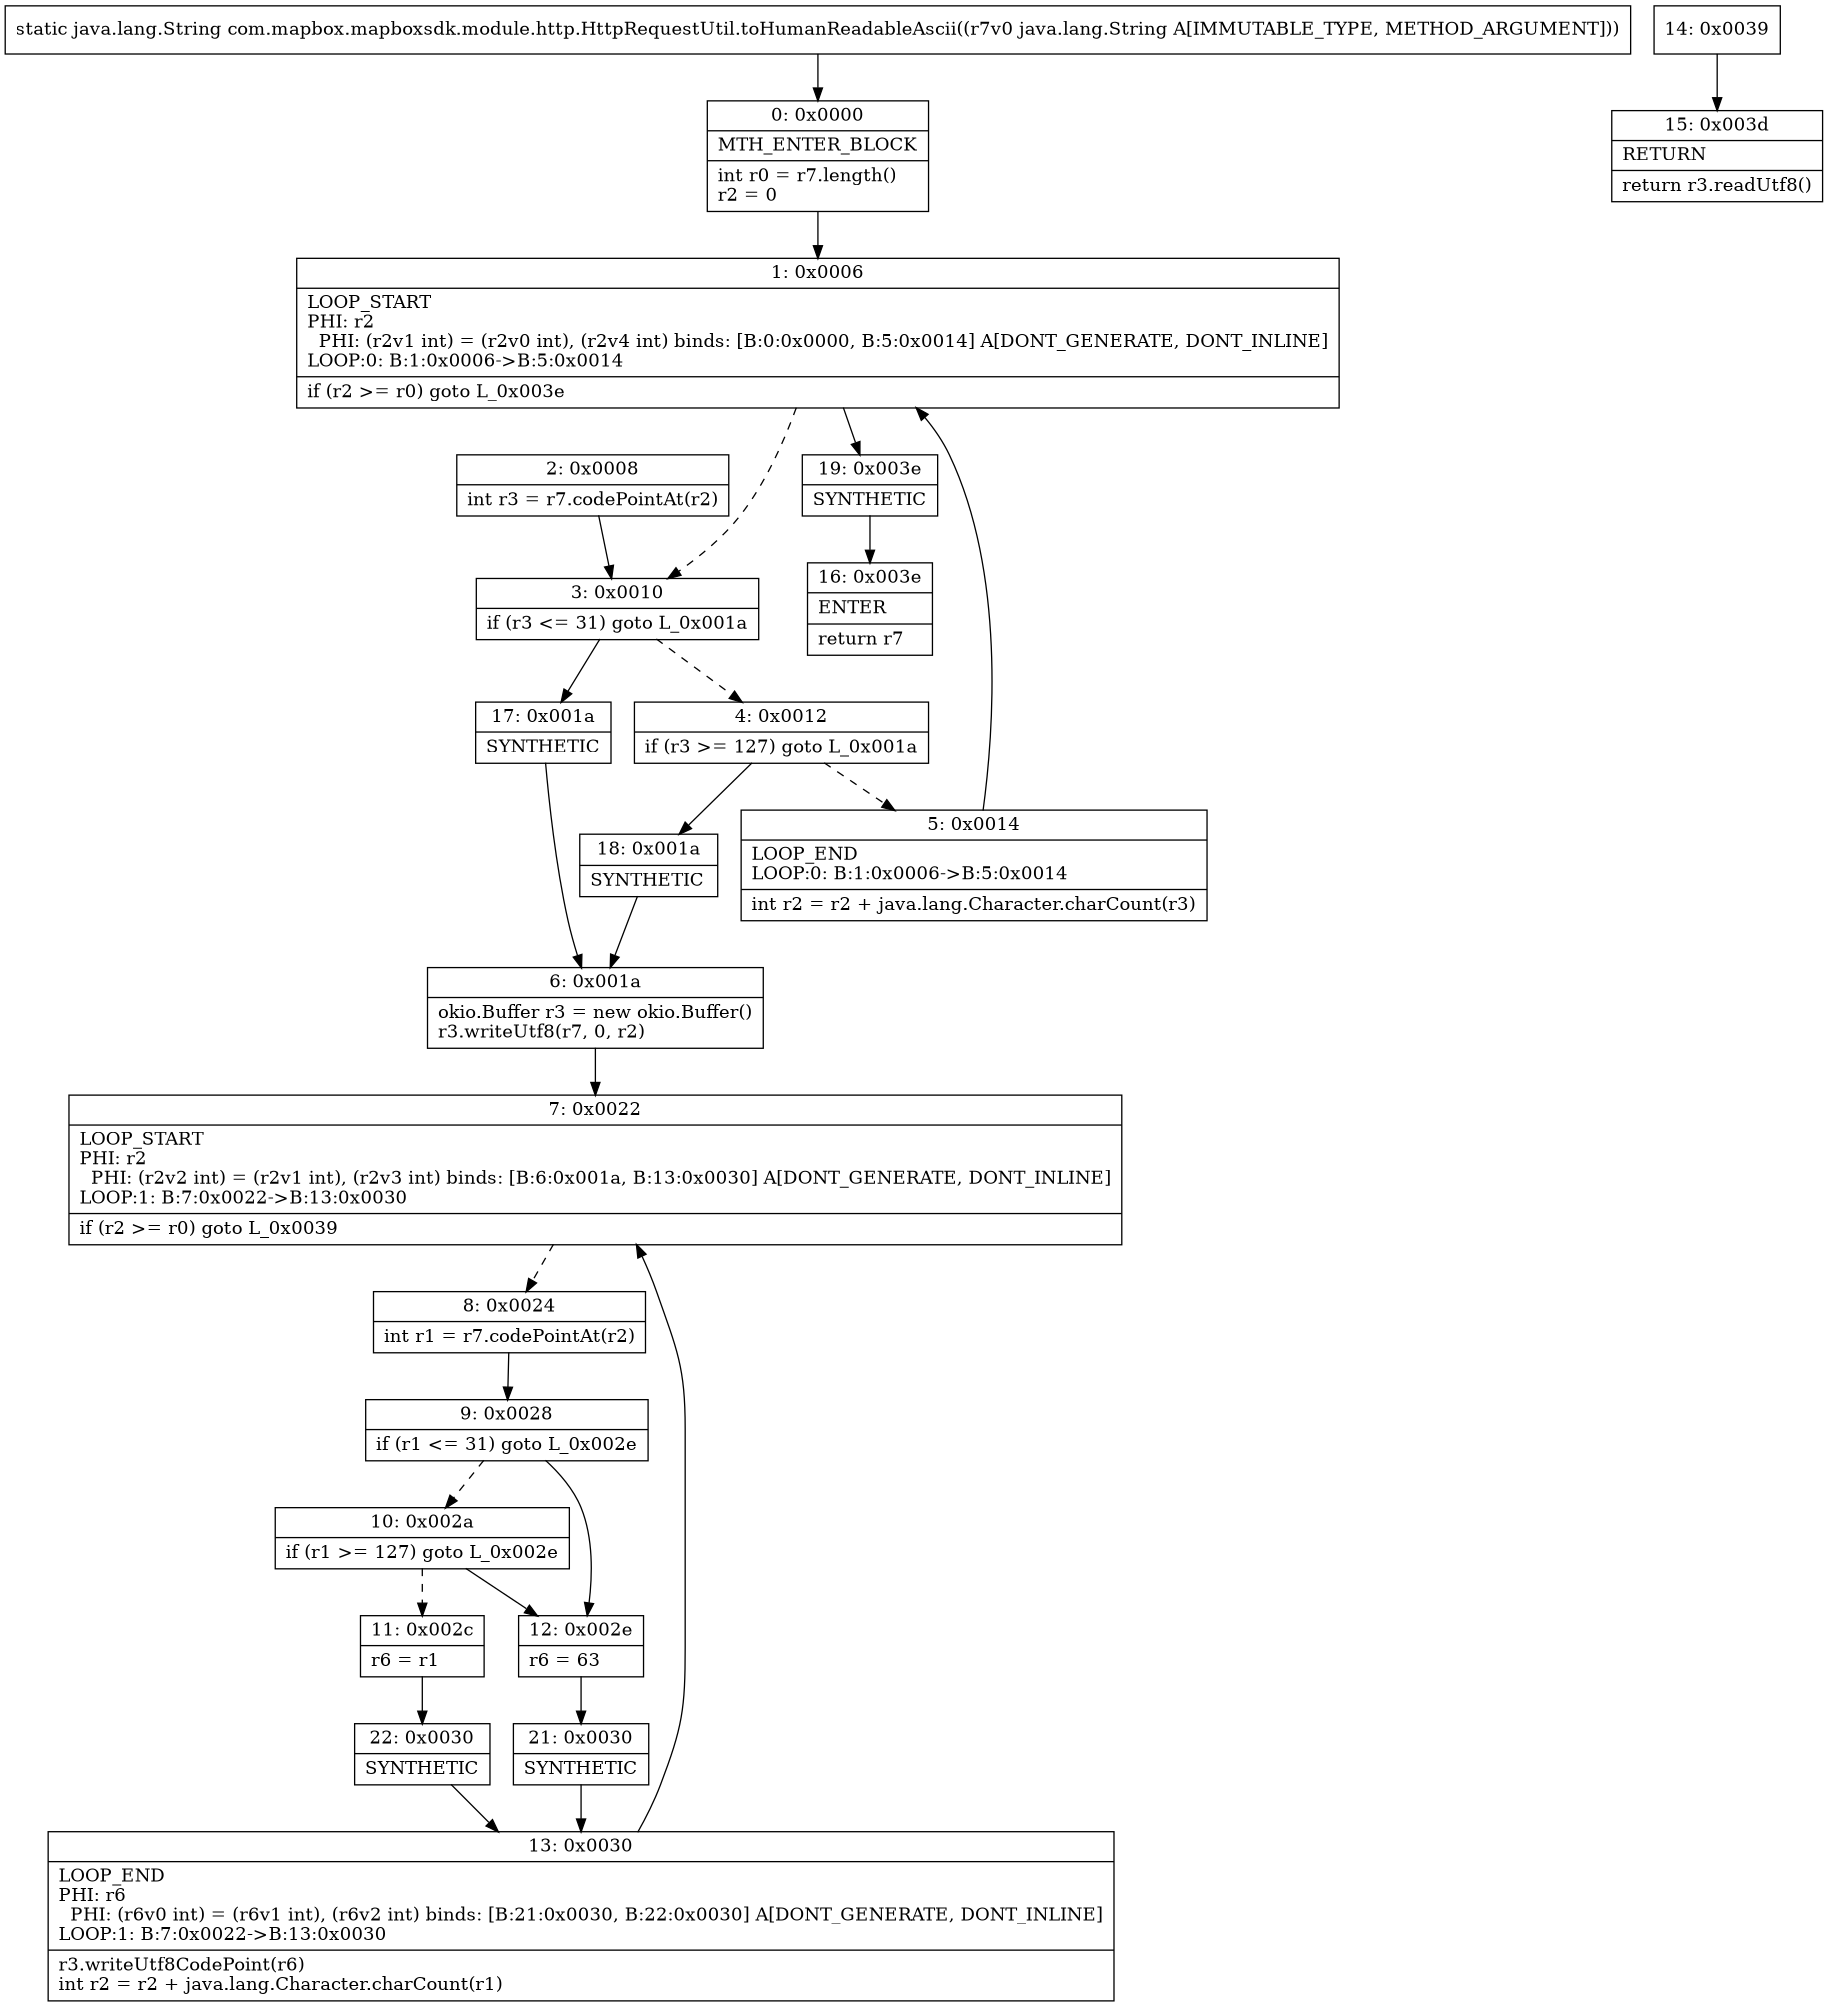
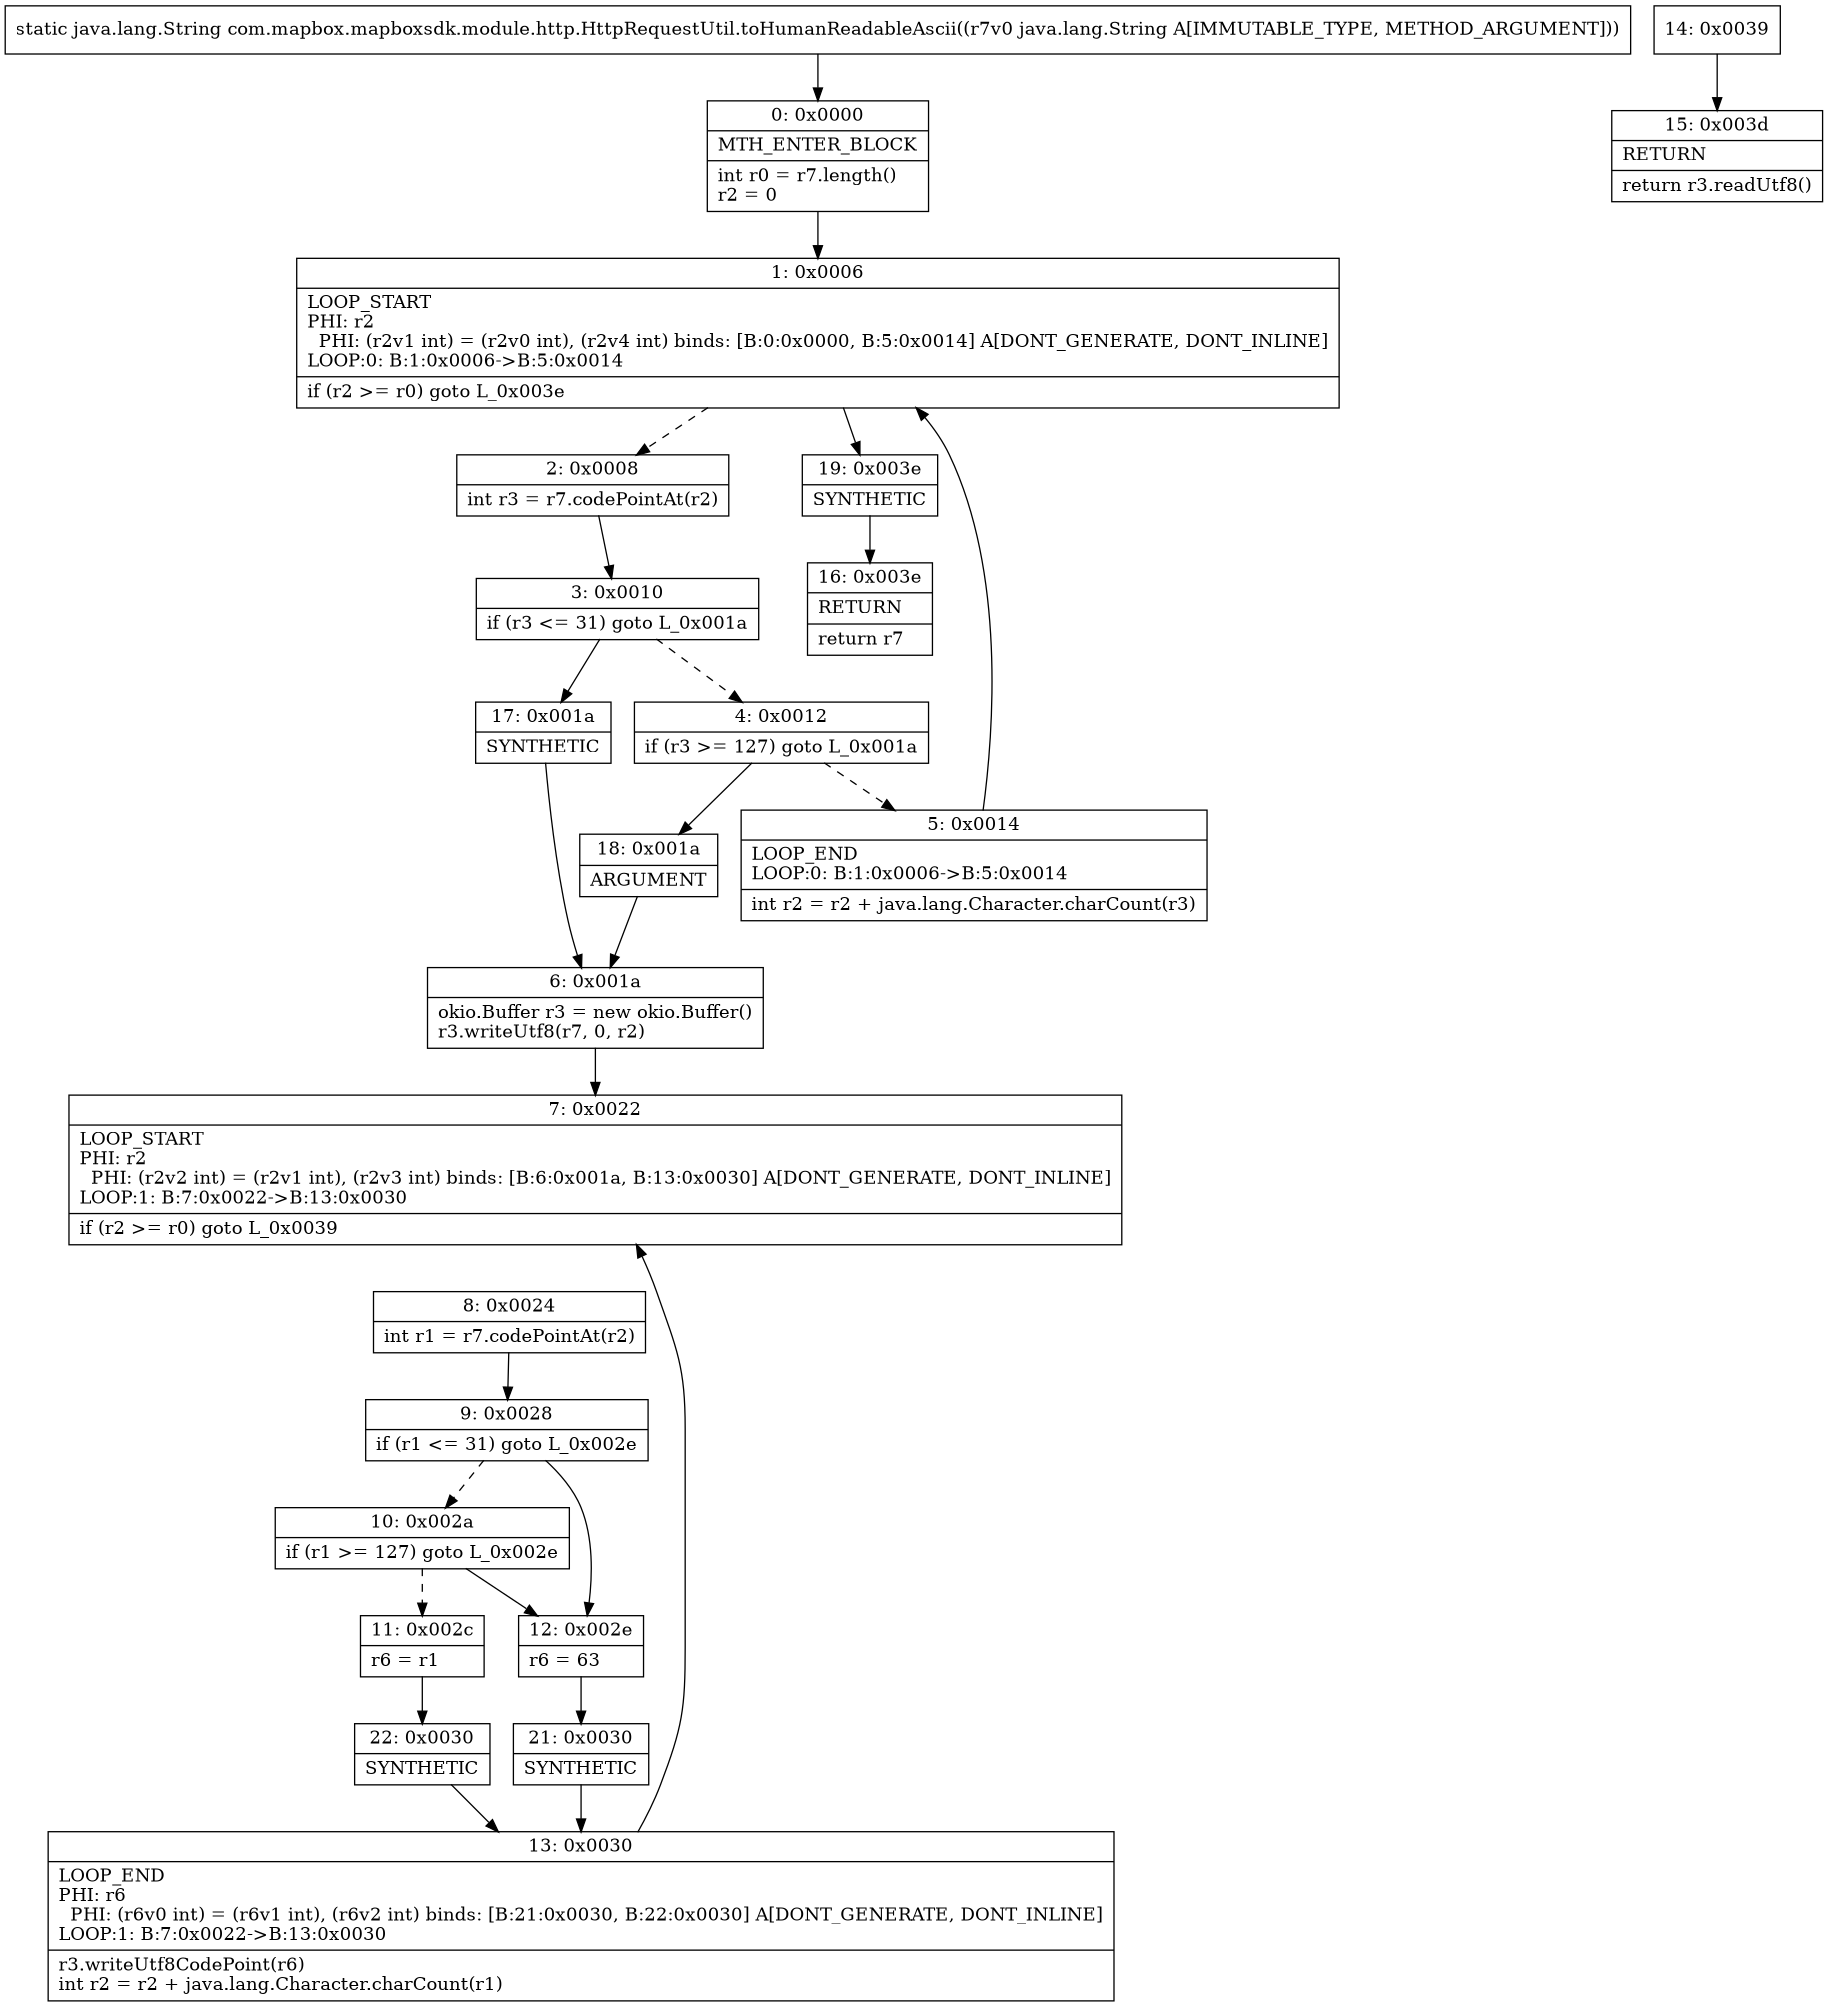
edge "1: 0x0006" -> "3: 0x0010": now "1: 0x0006" -> "2: 0x0008"
node "16: 0x003e": text "ENTER" -> "RETURN"
node "18: 0x001a": text "SYNTHETIC" -> "ARGUMENT"
edge "7: 0x0022" -> "8: 0x0024": removed
